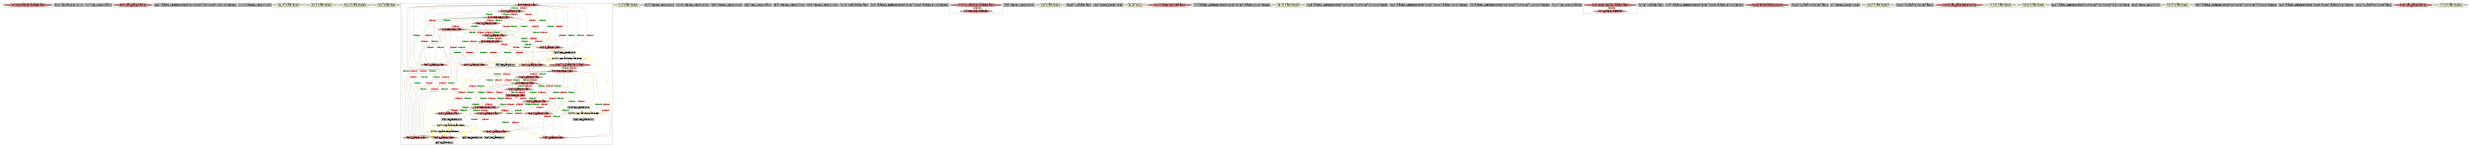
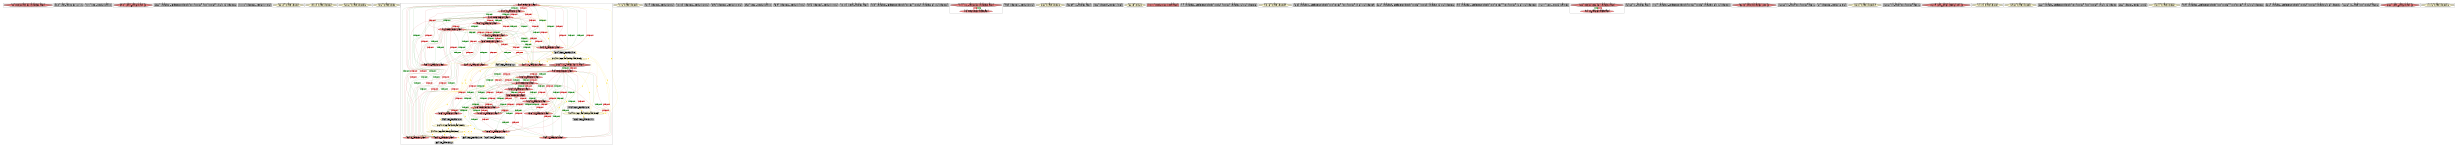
node "[170/171]  store i32 0, i32* %retval, align 4": shape ellipse -> box
